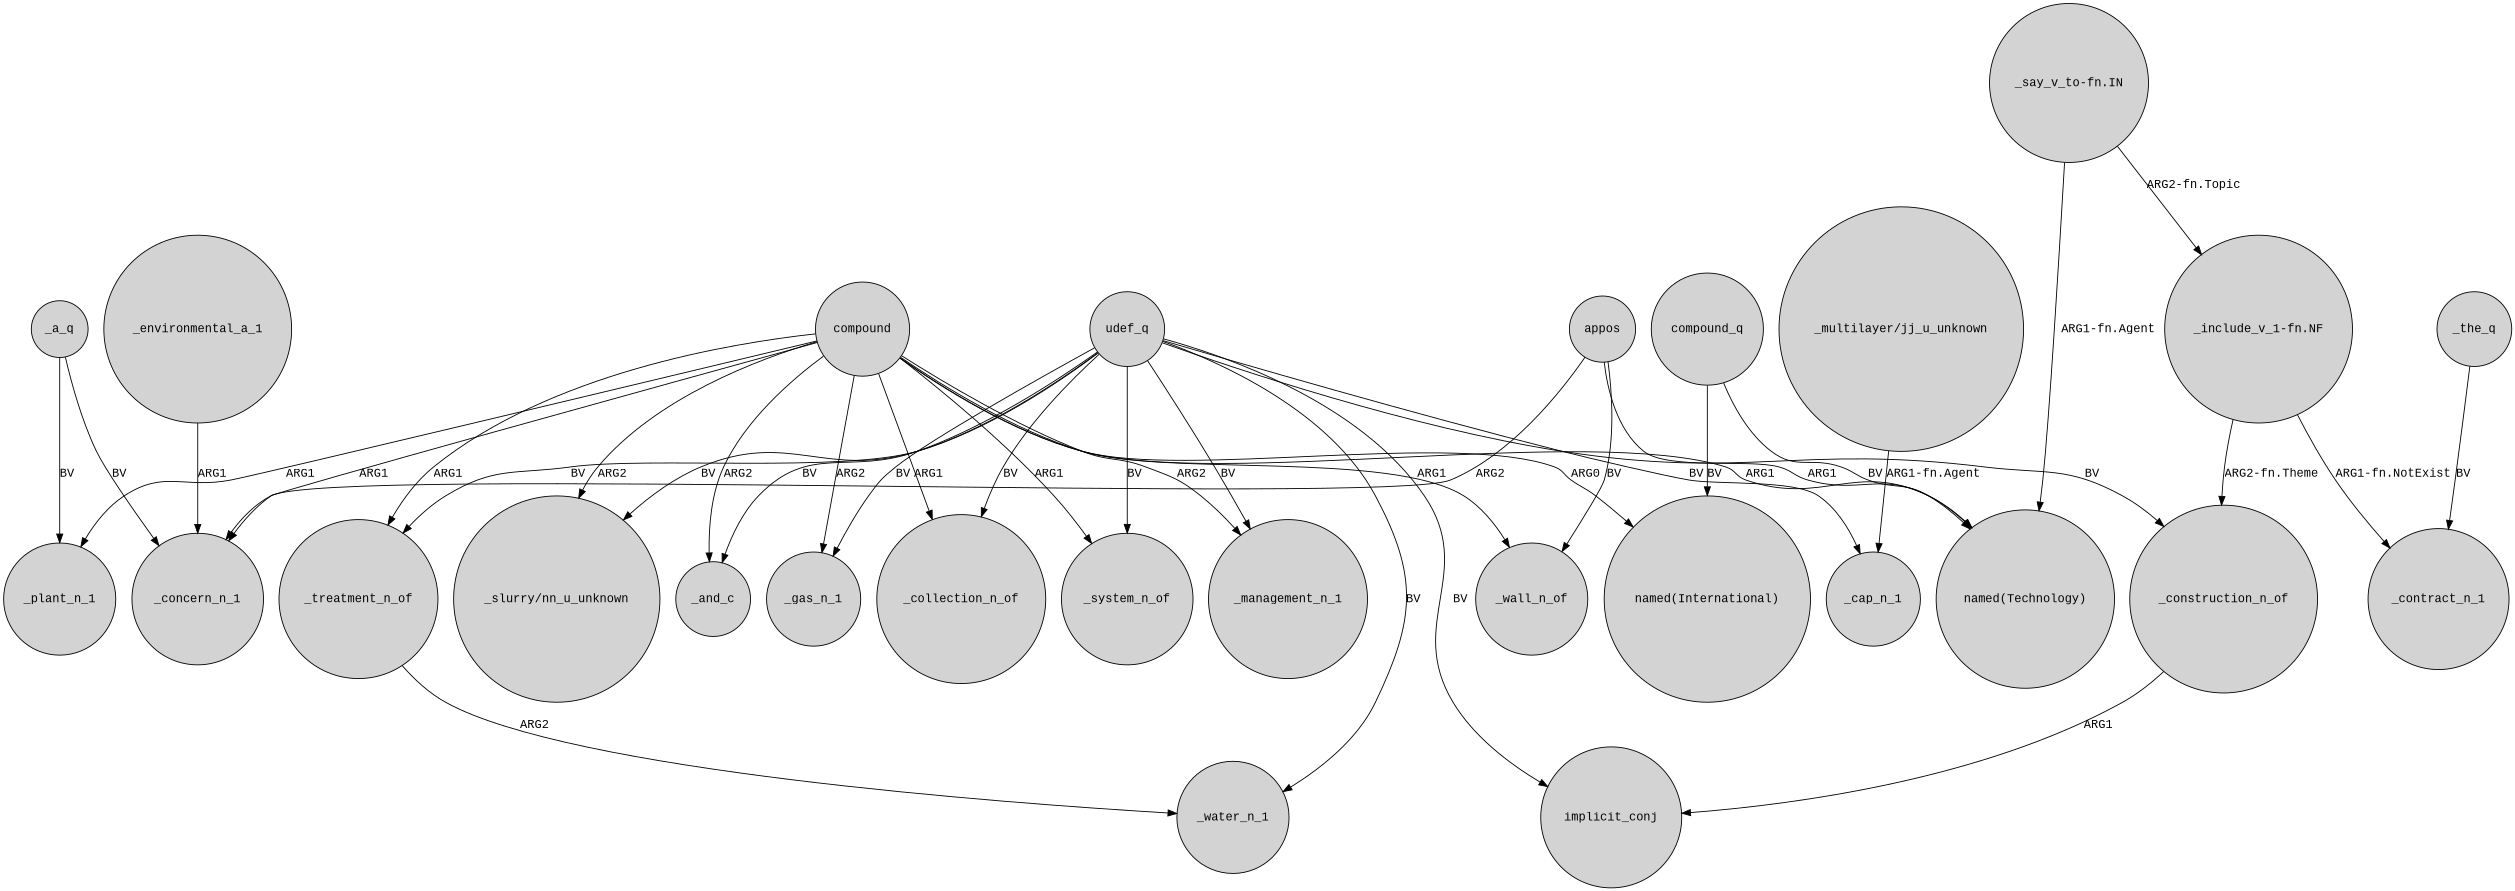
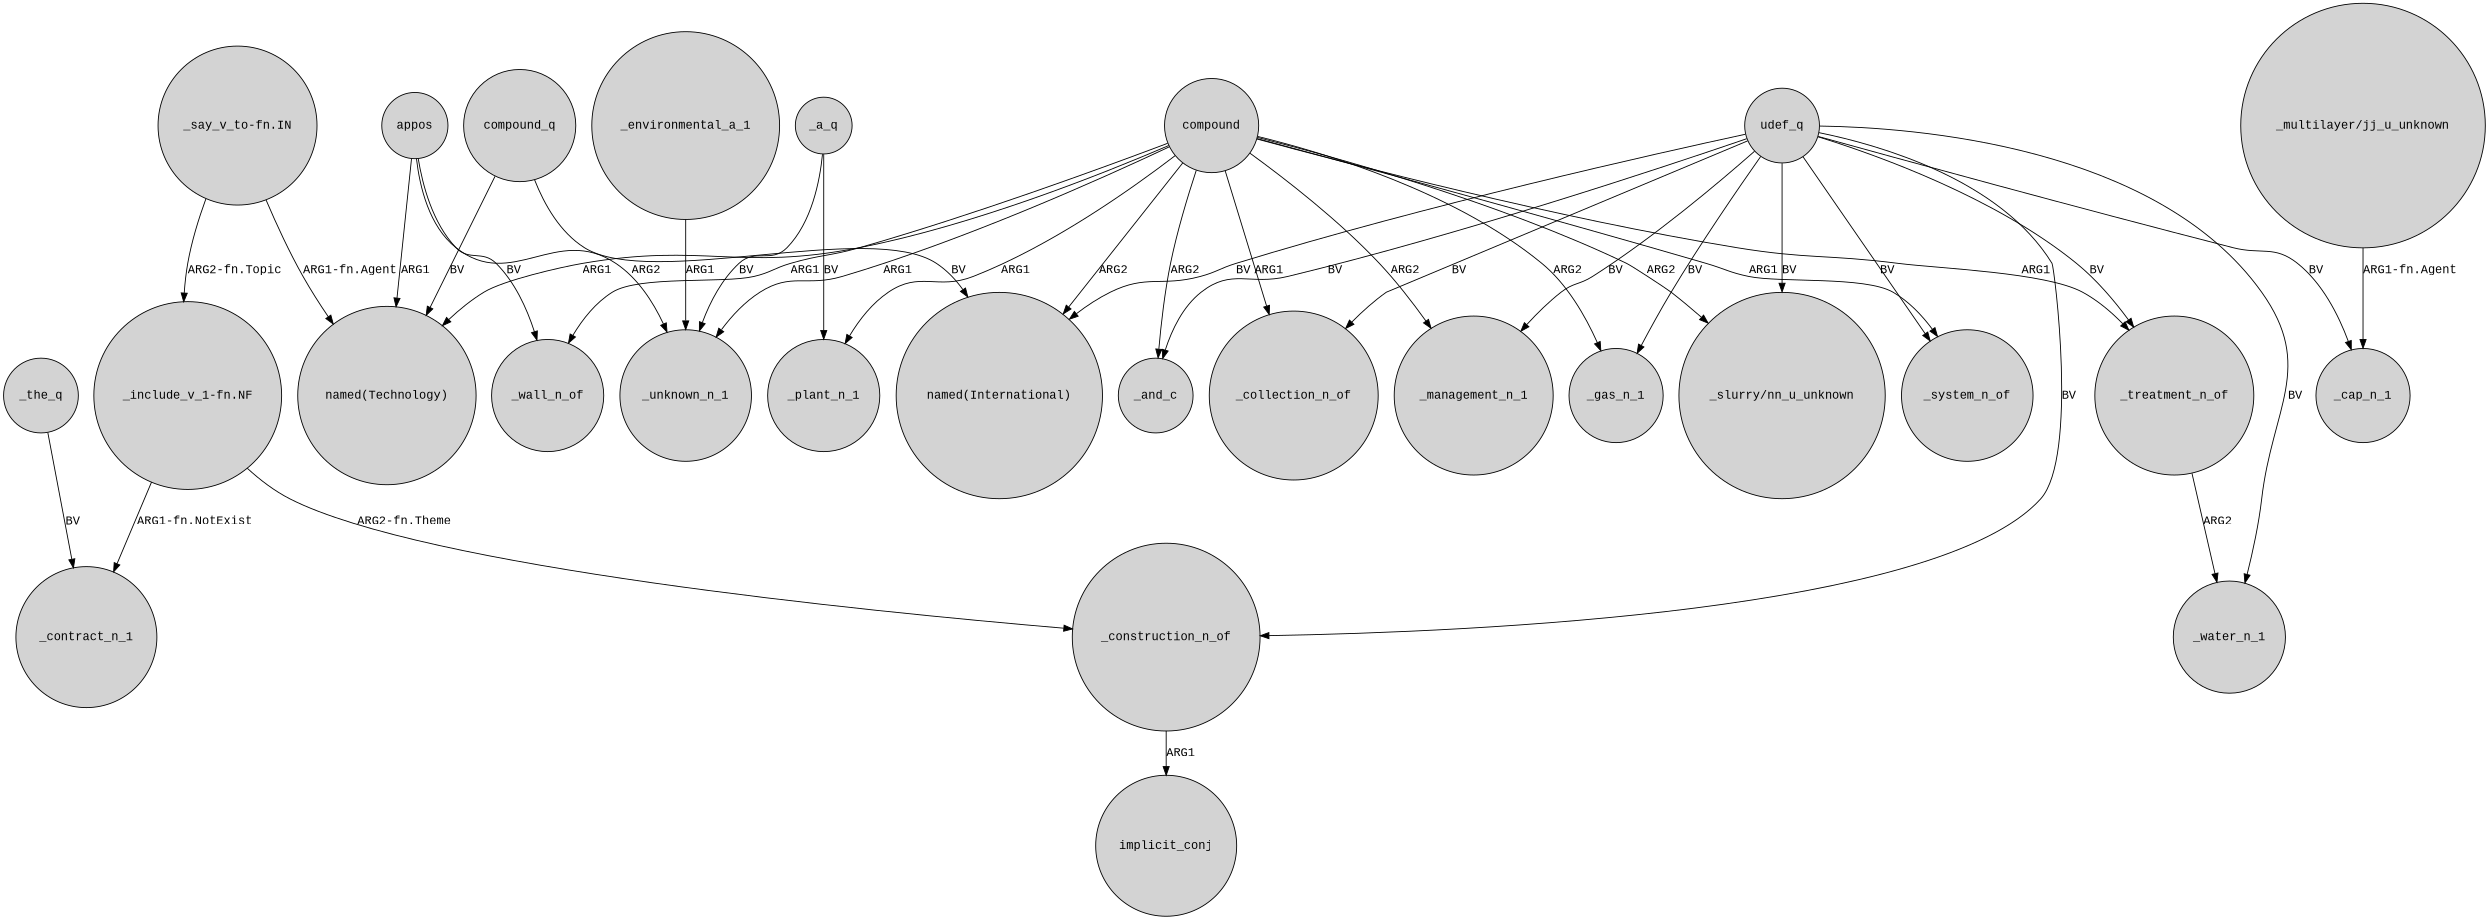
edge "compound" -> "named(International)": label "ARG0" -> "ARG2"
edge "udef_q" -> "implicit_conj": now "udef_q" -> "named(International)"
node "_concern_n_1": label "_concern_n_1" -> "_unknown_n_1"
